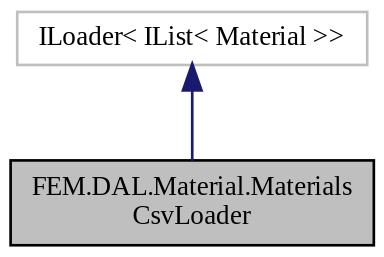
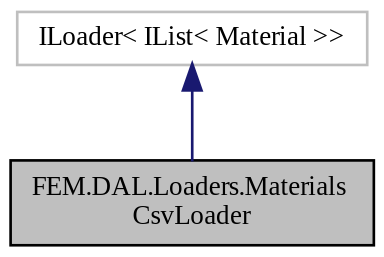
node "FEM.DAL.Material.Materials CsvLoader": label "FEM.DAL.Material.Materials CsvLoader" -> "FEM.DAL.Loaders.Materials CsvLoader"
